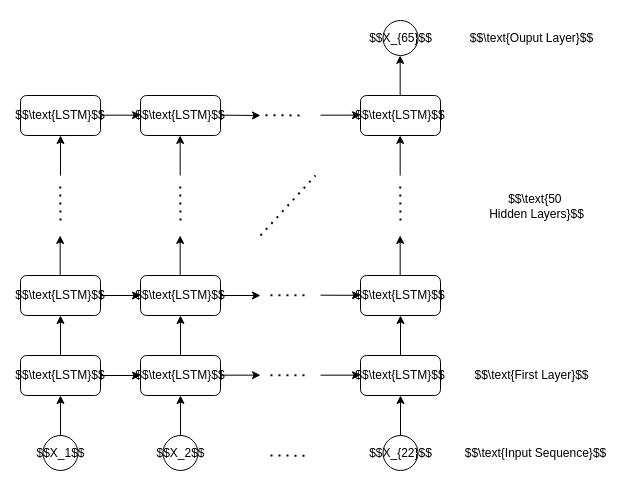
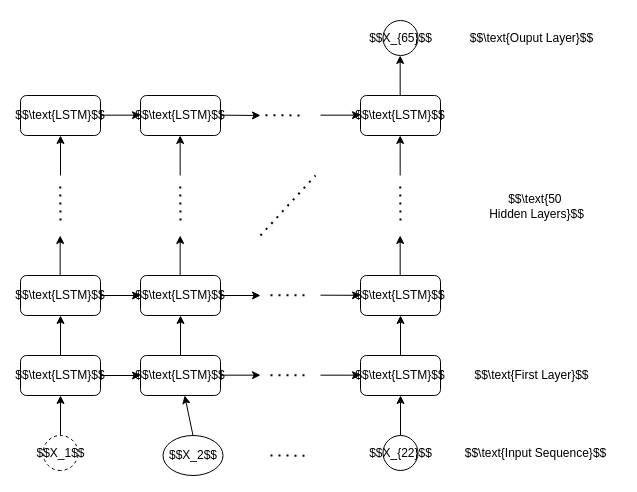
node "$$X_1$$": style solid -> dashed
node "$$X_2$$": size 35x35 -> 60x40
